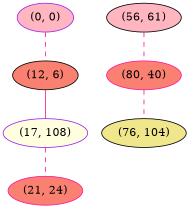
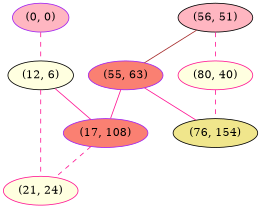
node "(56, 61)": label "(56, 61)" -> "(56, 51)"
node "(12, 6)": fillcolor salmon -> lightyellow
node "(55, 63)": added
node "(80, 40)": fillcolor salmon -> lightyellow
edge "(12, 6)" -- "(21, 24)": added
node "(17, 108)": fillcolor lightyellow -> salmon
node "(76, 104)": label "(76, 104)" -> "(76, 154)"
node "(21, 24)": fillcolor salmon -> lightyellow
